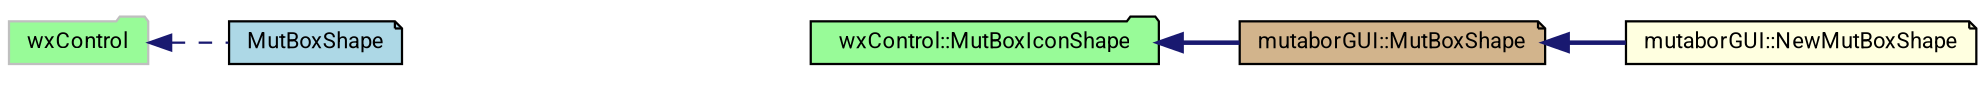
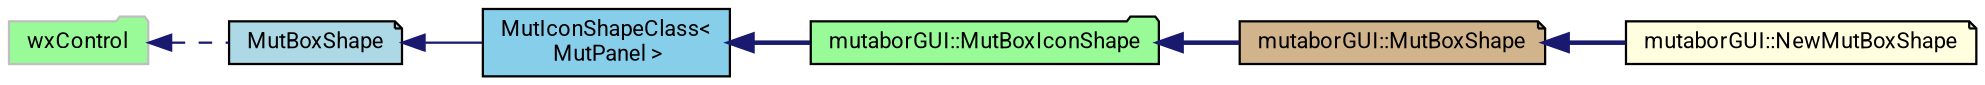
node "MutIconShapeClass< MutPanel >": added
node "wxControl::MutBoxIconShape": label "wxControl::MutBoxIconShape" -> "mutaborGUI::MutBoxIconShape"
